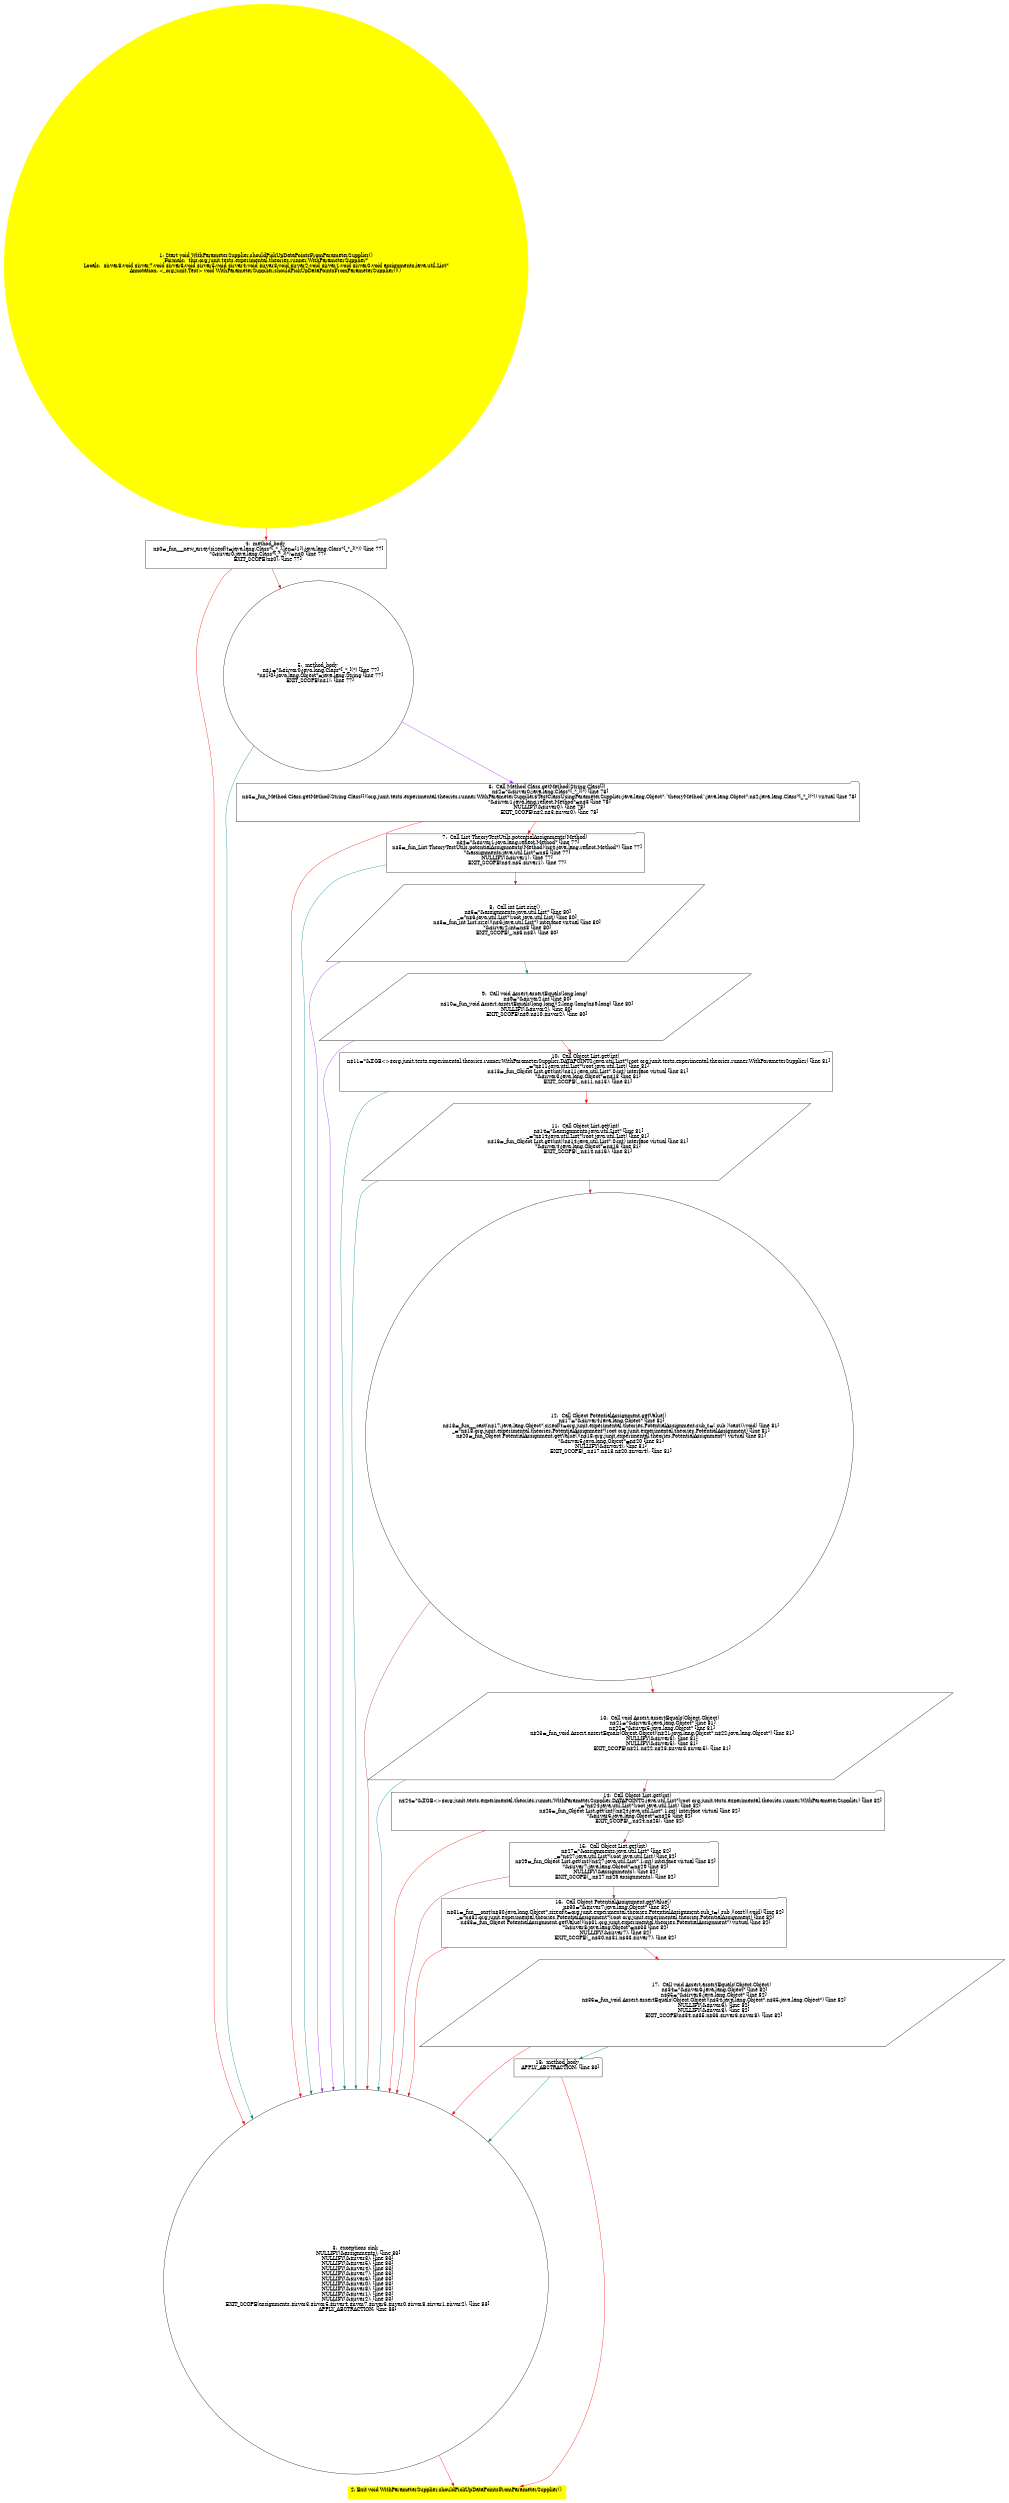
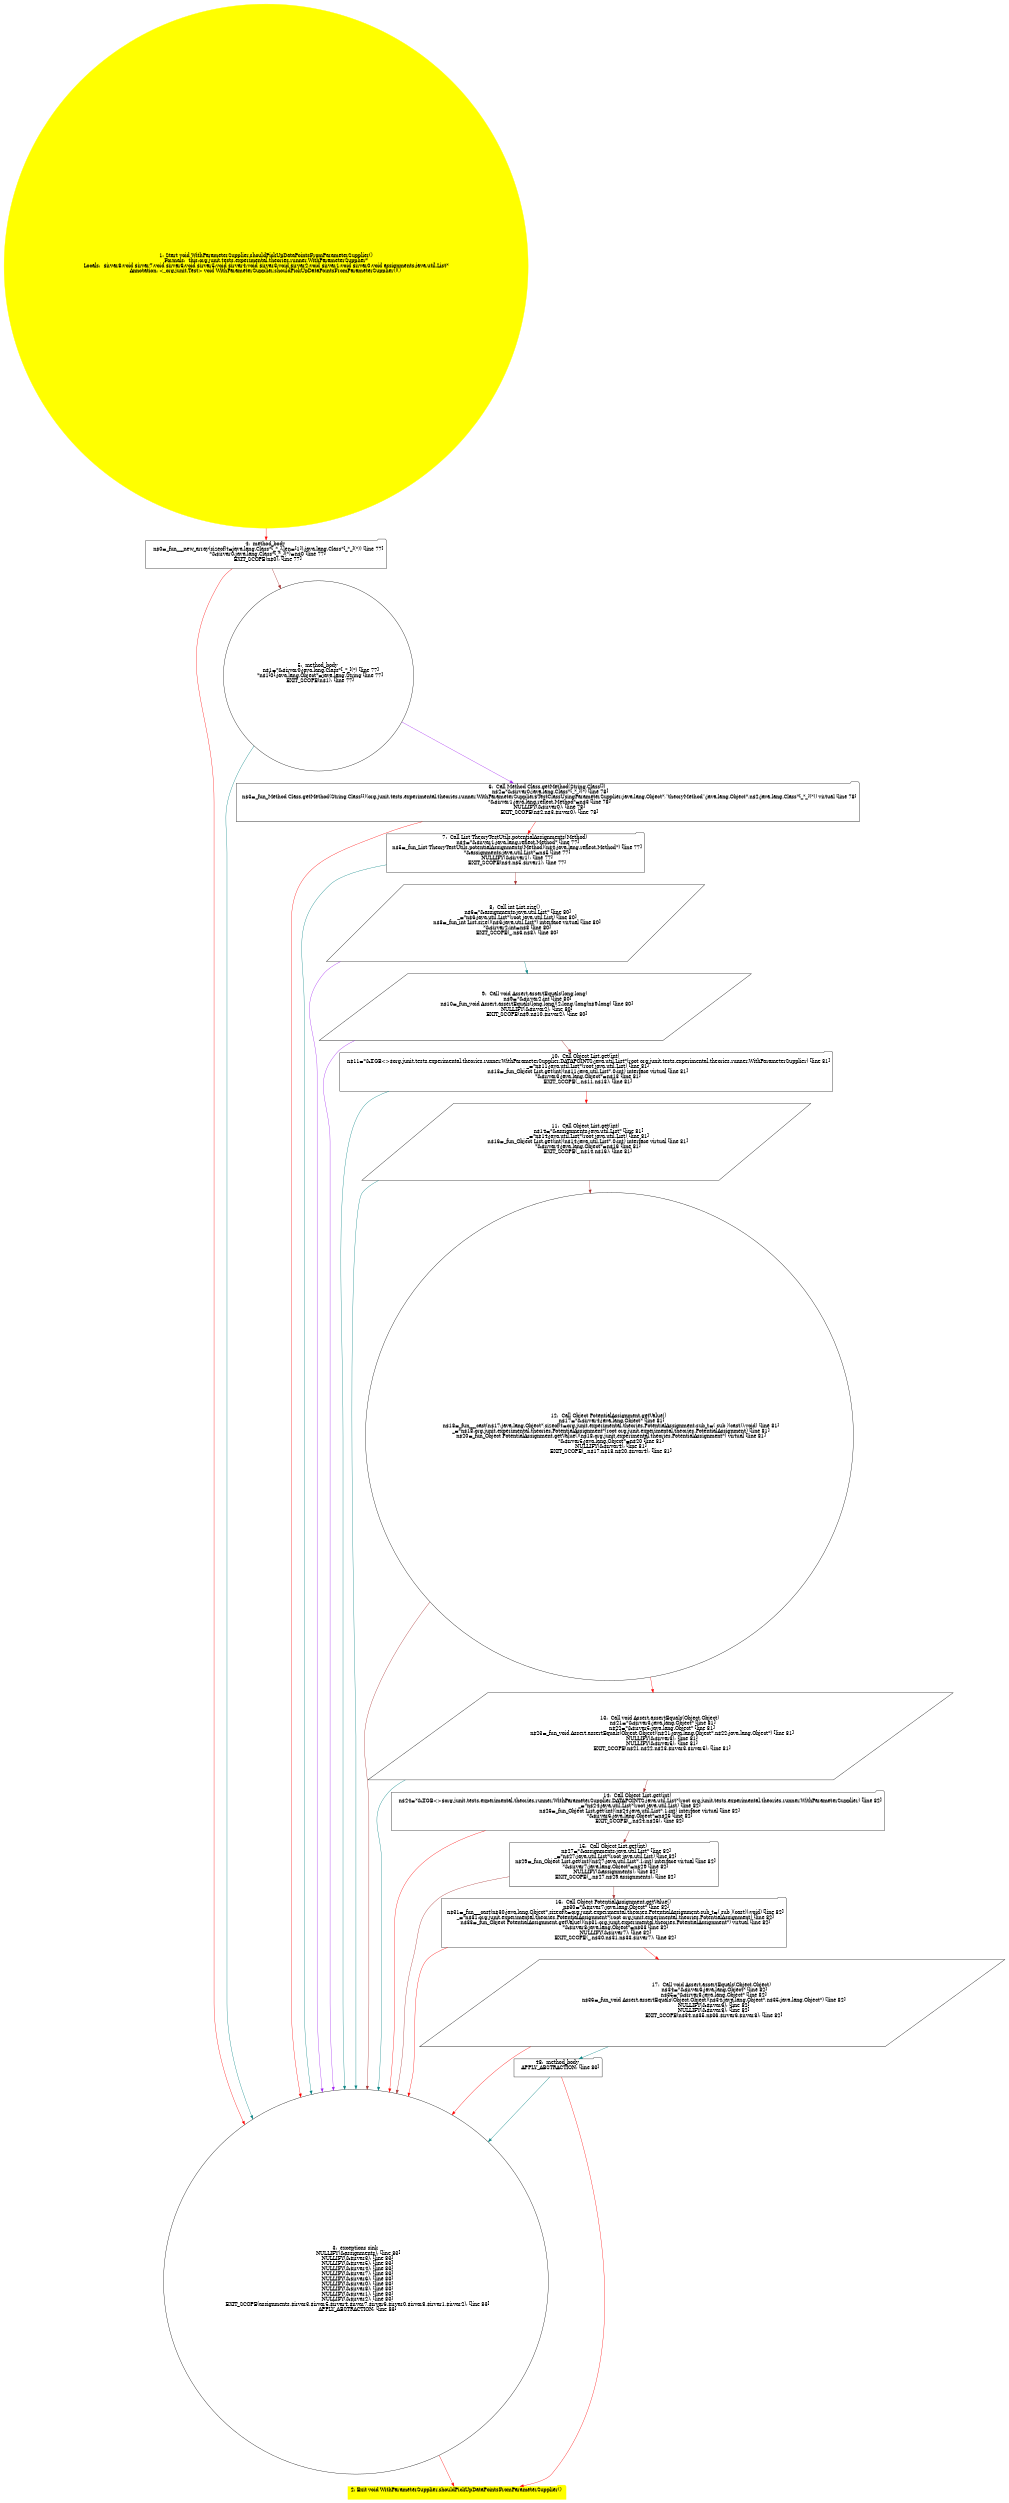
node "18:  method_body APPLY_ABSTRACTION; [line 83]": label "18:  method_body APPLY_ABSTRACTION; [line 83]" -> "48:  method_body APPLY_ABSTRACTION; [line 83]"
